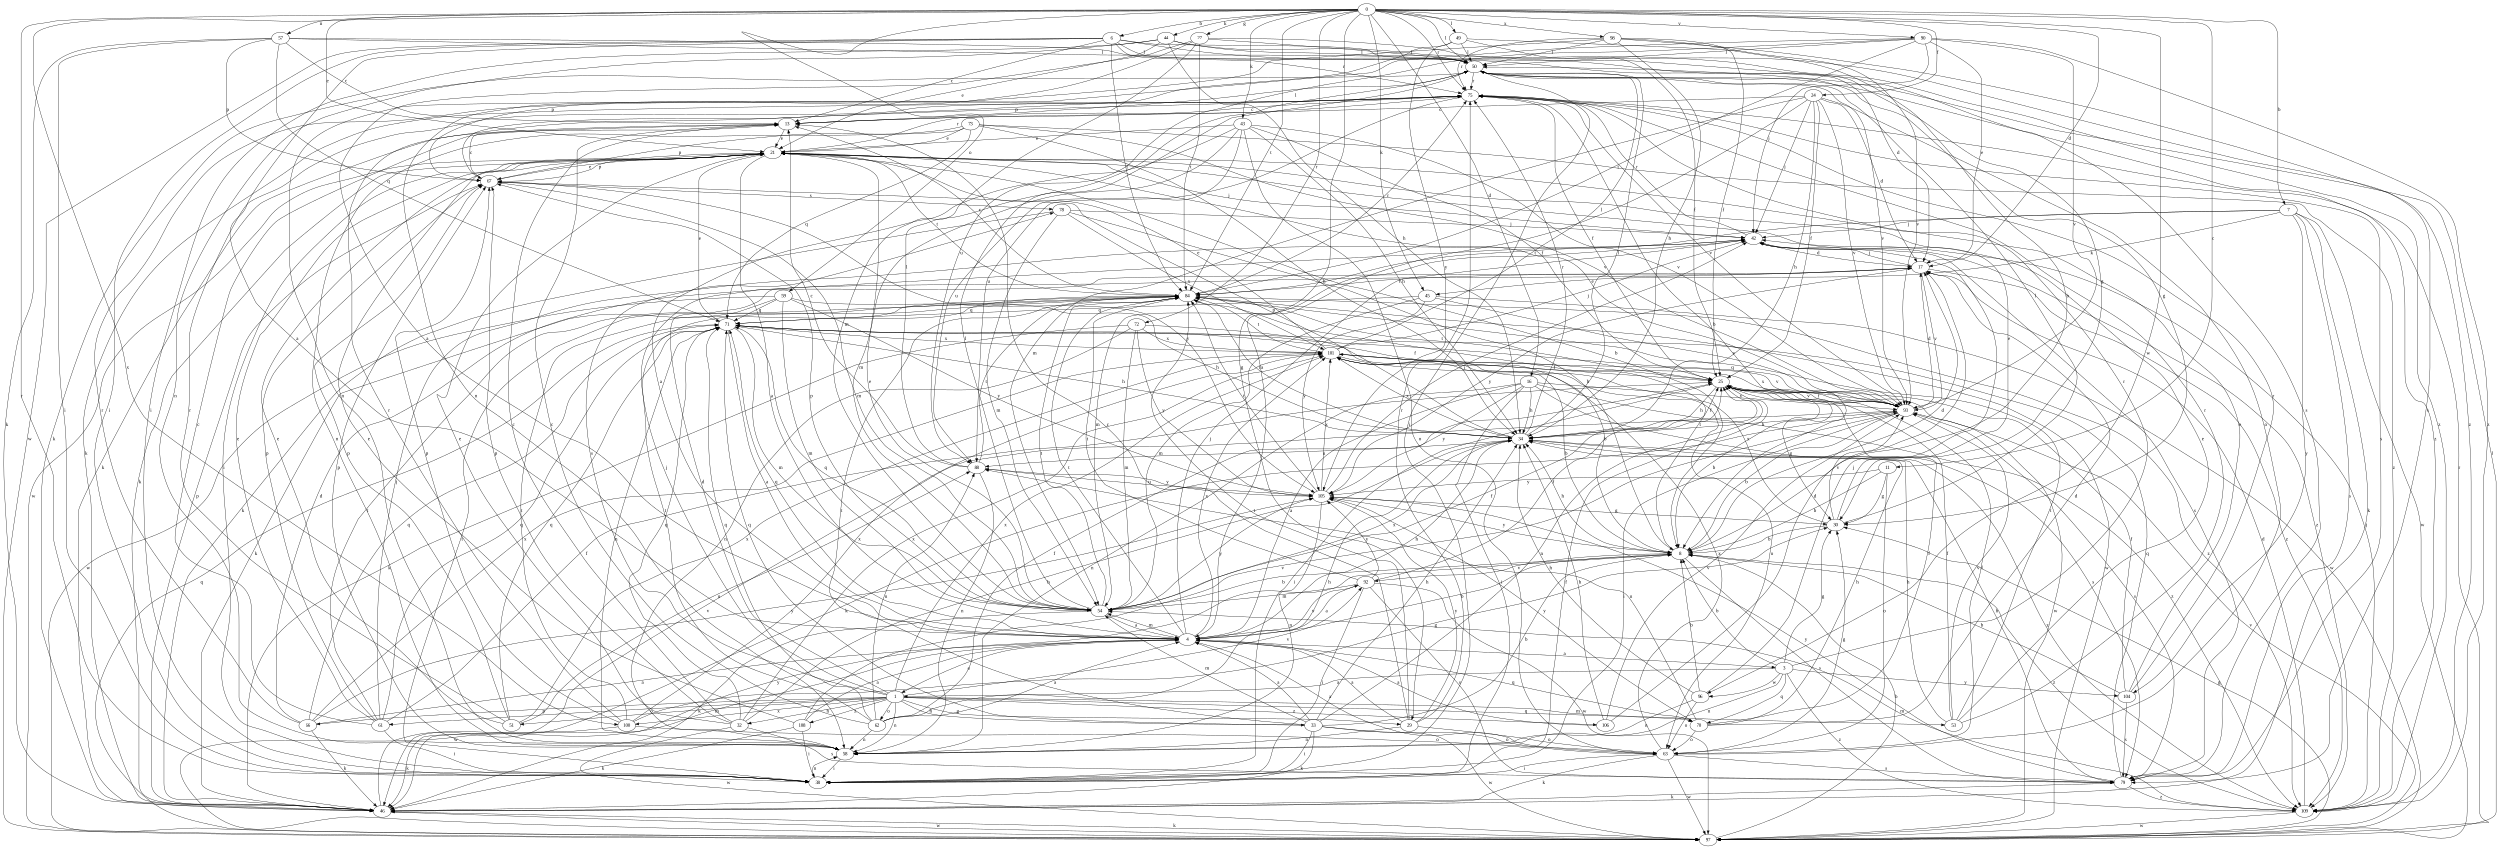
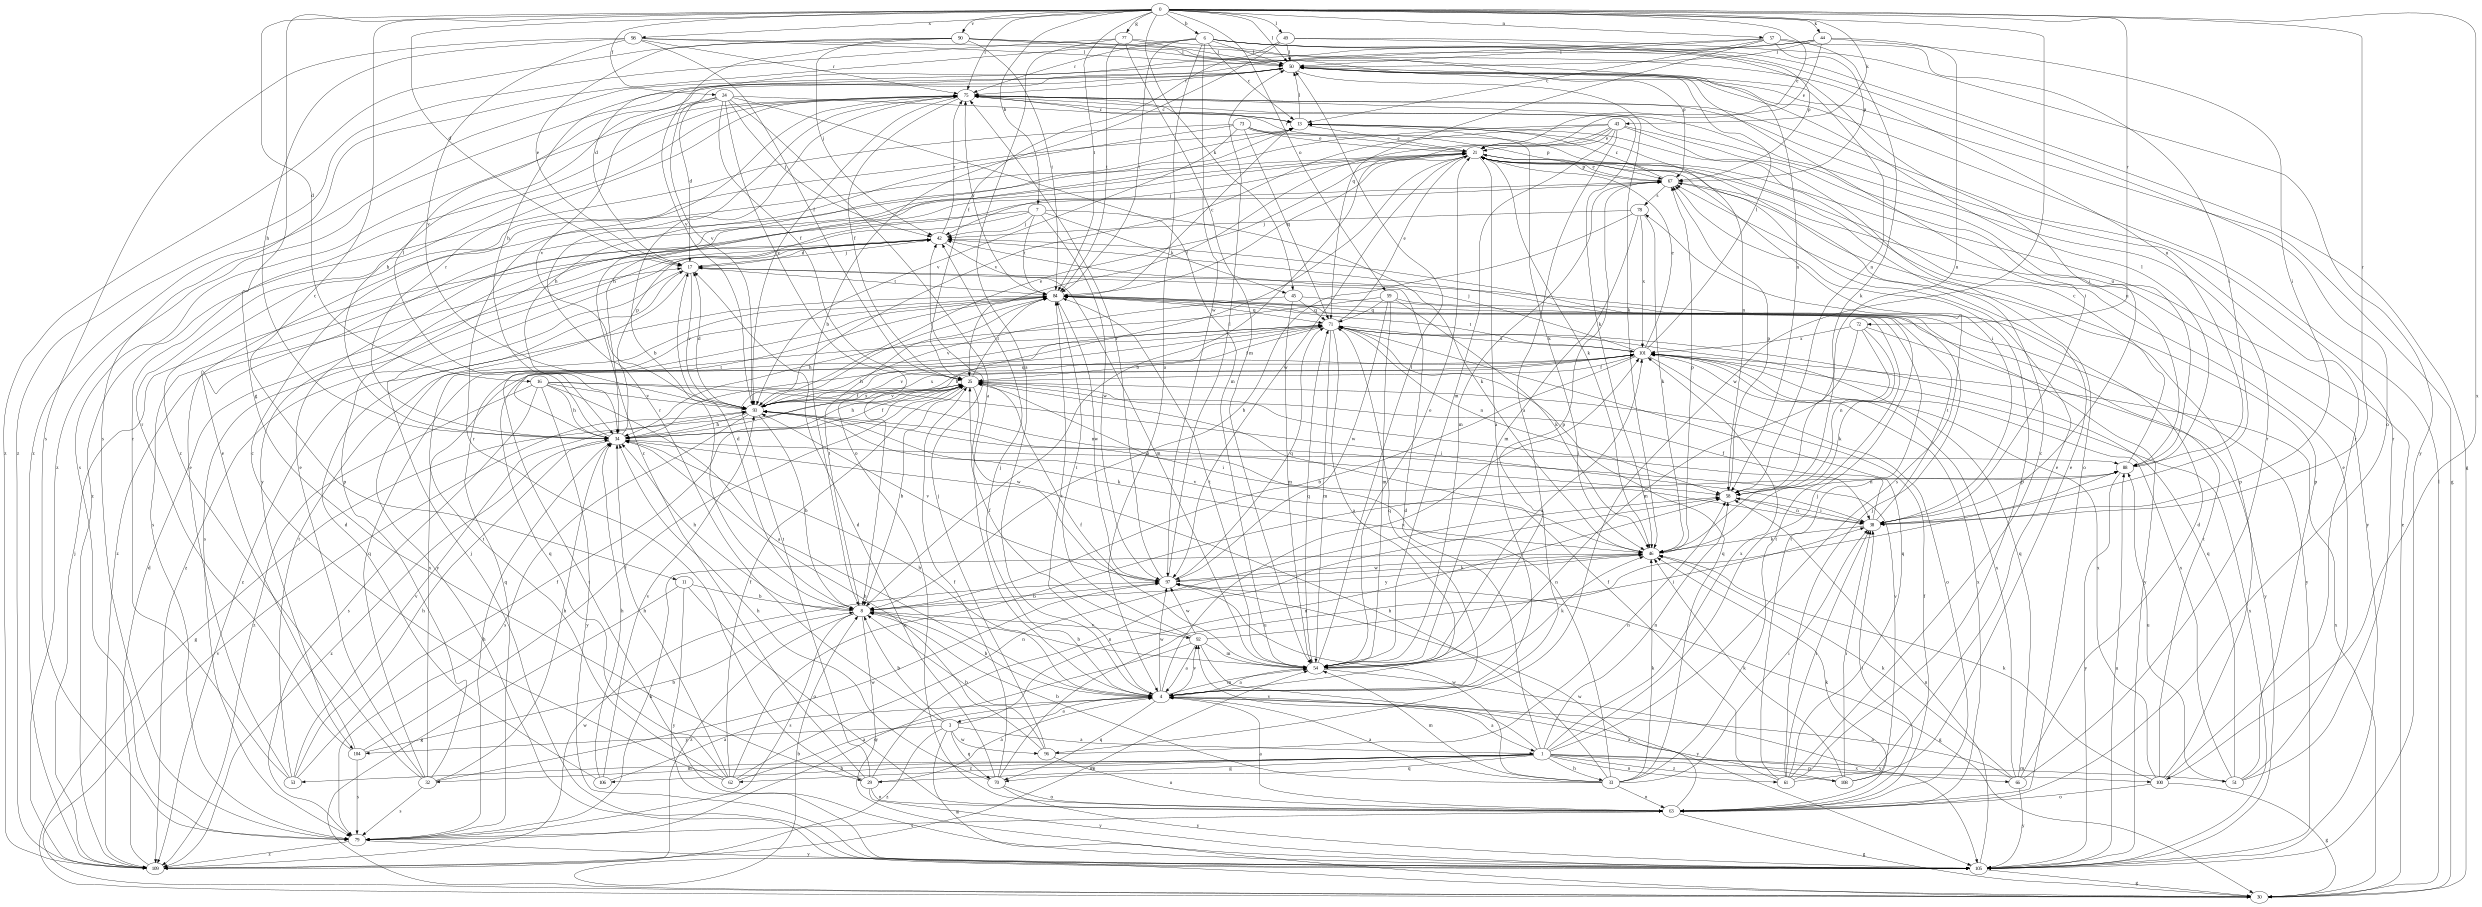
edge "6" -> "63": added, label "o"
edge "88" -> "84": removed, label "t"
edge "72" -> "8": now "43" -> "8"
edge "45" -> "97": removed, label "w"
edge "38" -> "46": added, label "k"
edge "54" -> "34": now "54" -> "101"
